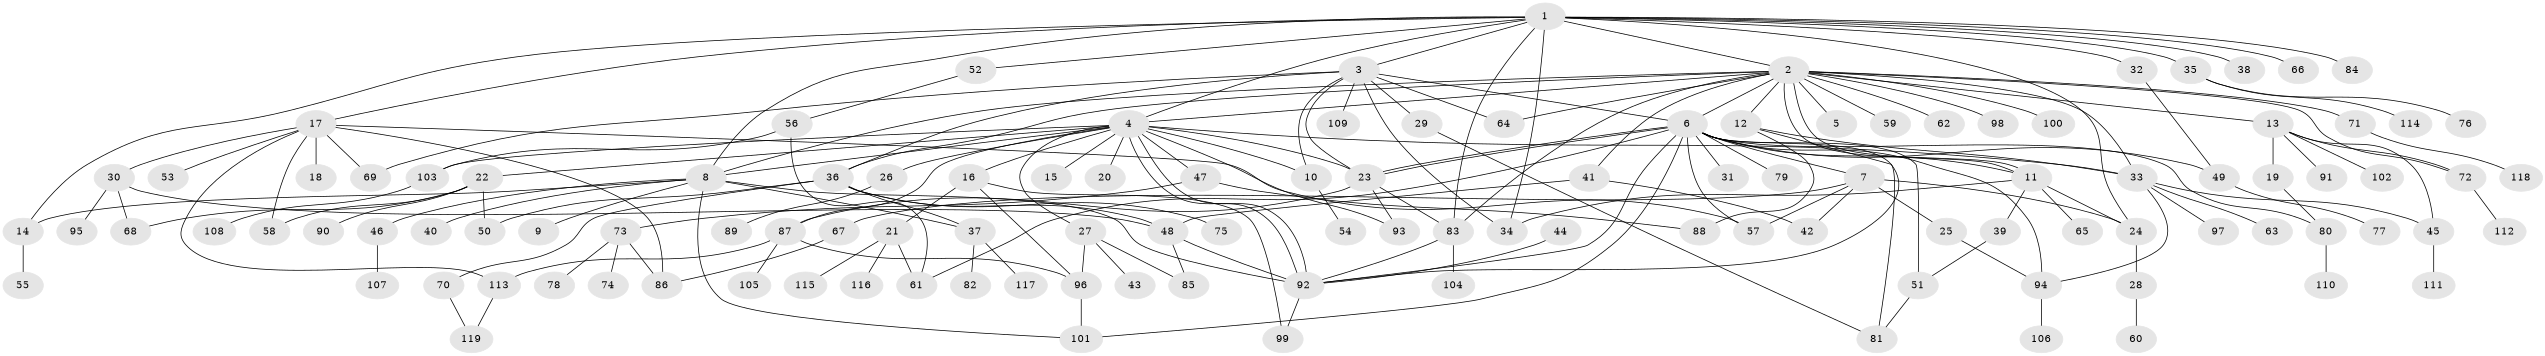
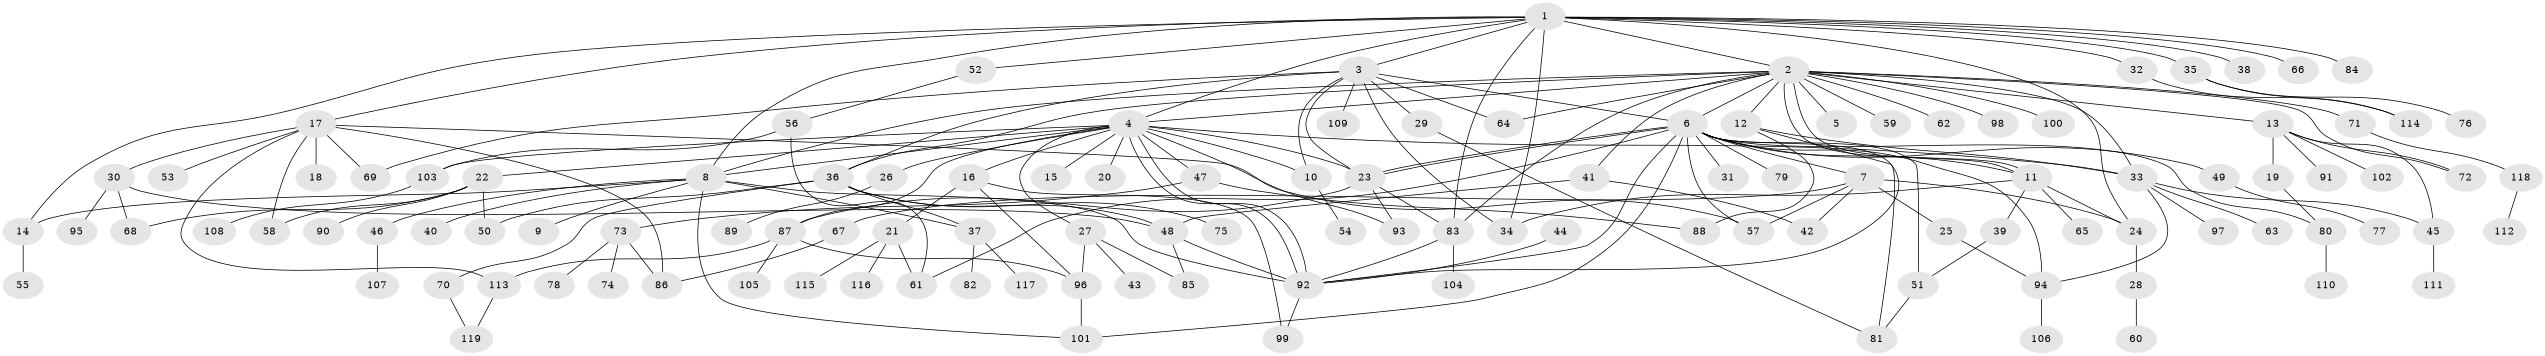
edge "32" -- "49": now "32" -- "114"
edge "72" -- "112": now "118" -- "112"
